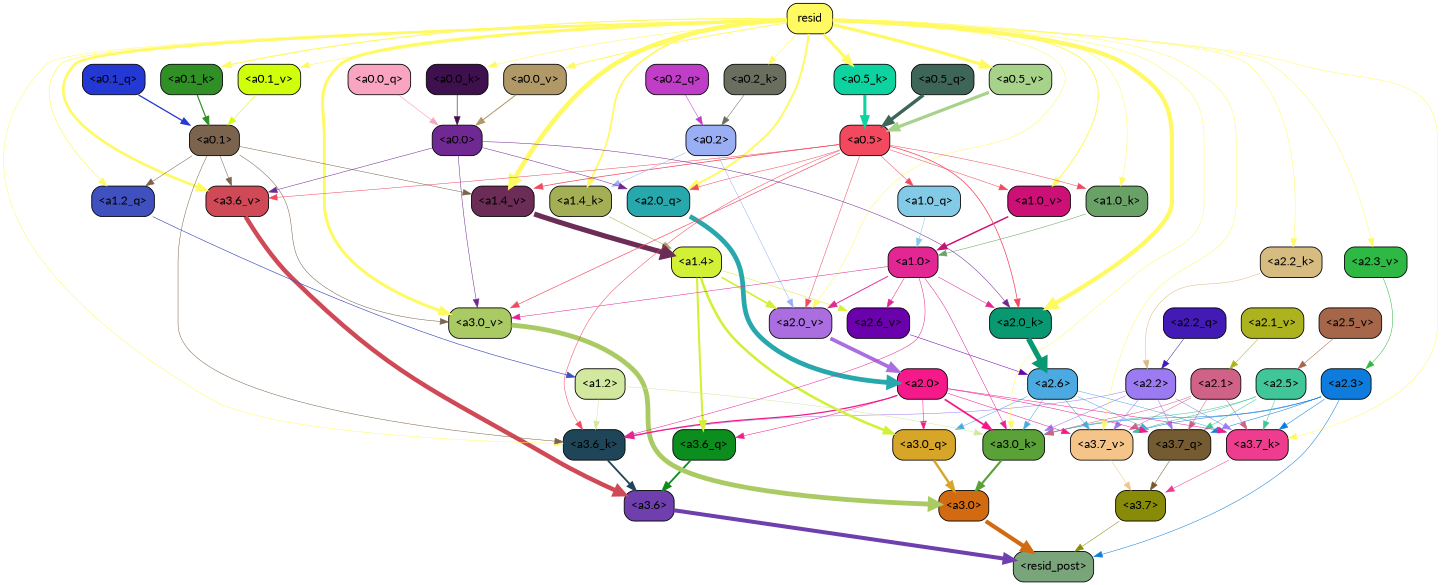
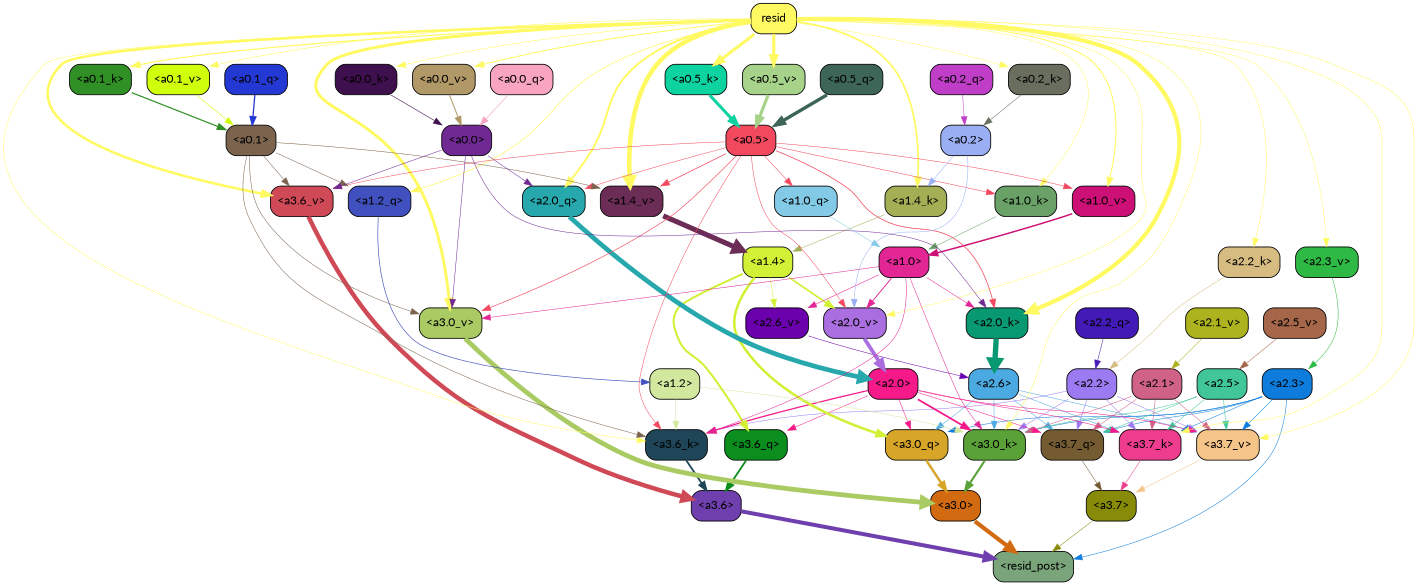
edge "<a2.3>" -> "<a3.0_q>": added
